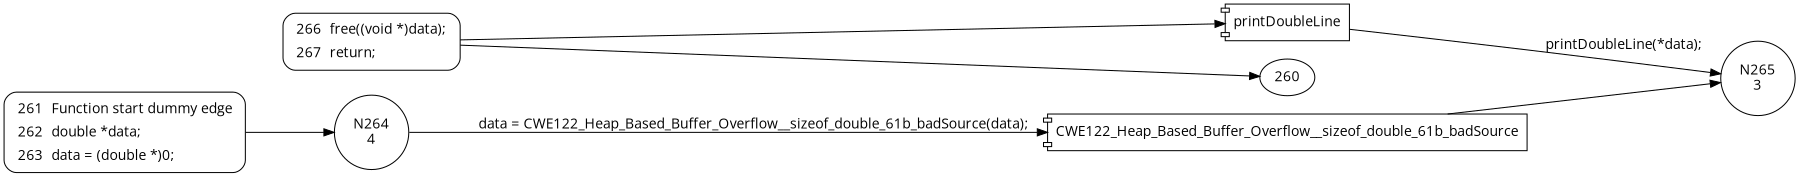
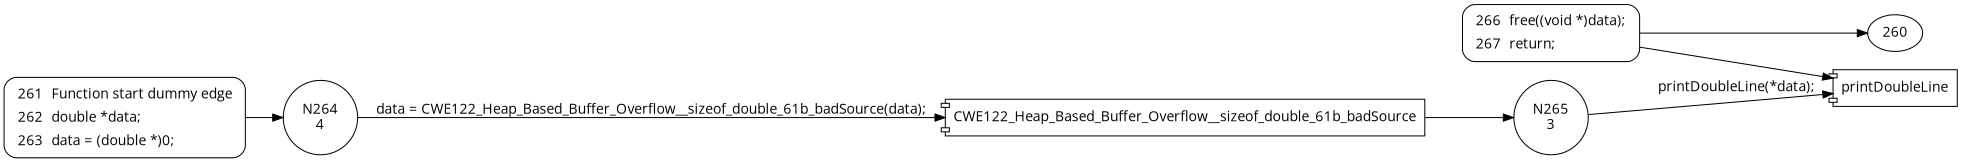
edge "printDoubleLine" -> "N265 3": reversed
